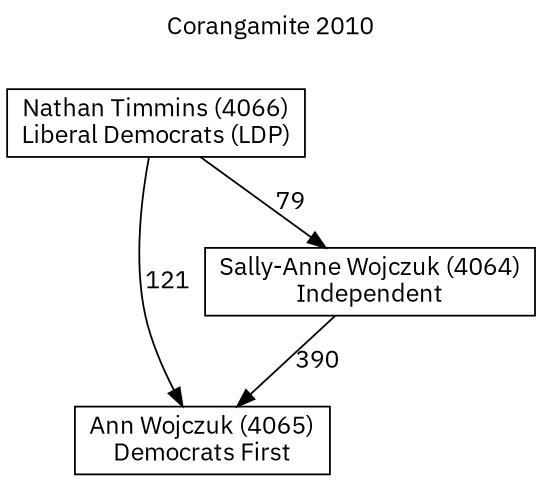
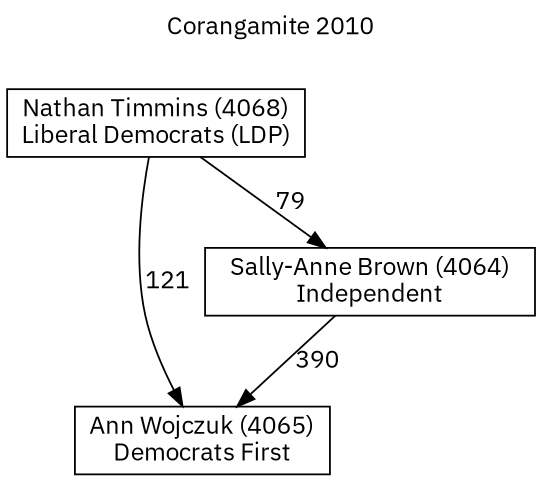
node "Nathan Timmins (4066) Liberal Democrats (LDP)": label "Nathan Timmins (4066) Liberal Democrats (LDP)" -> "Nathan Timmins (4068) Liberal Democrats (LDP)"
node "Sally-Anne Wojczuk (4064) Independent": label "Sally-Anne Wojczuk (4064) Independent" -> "Sally-Anne Brown (4064) Independent"
